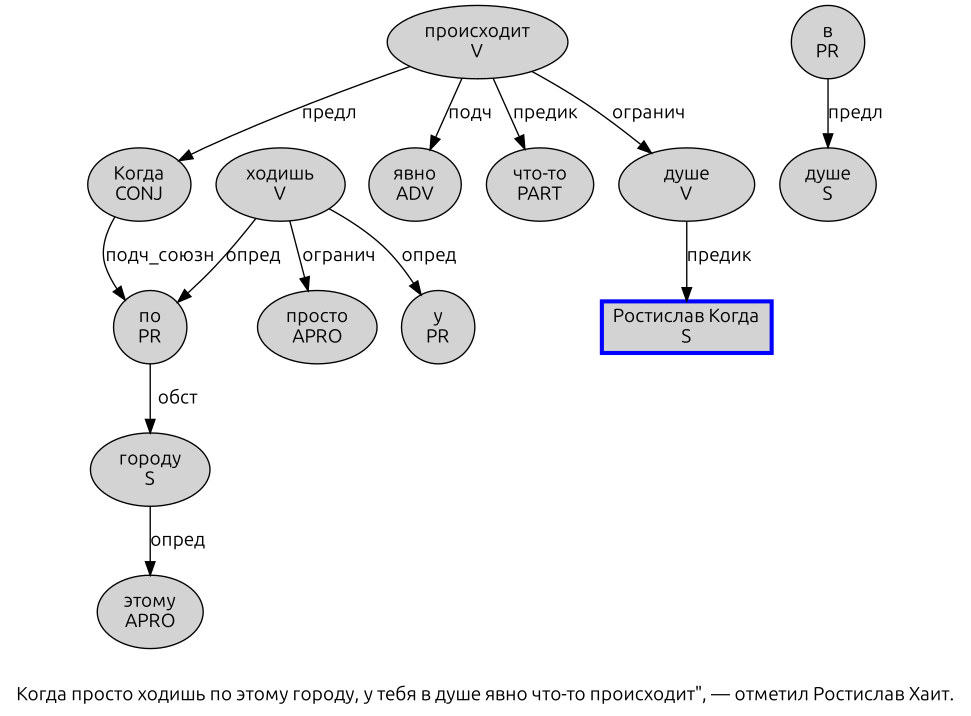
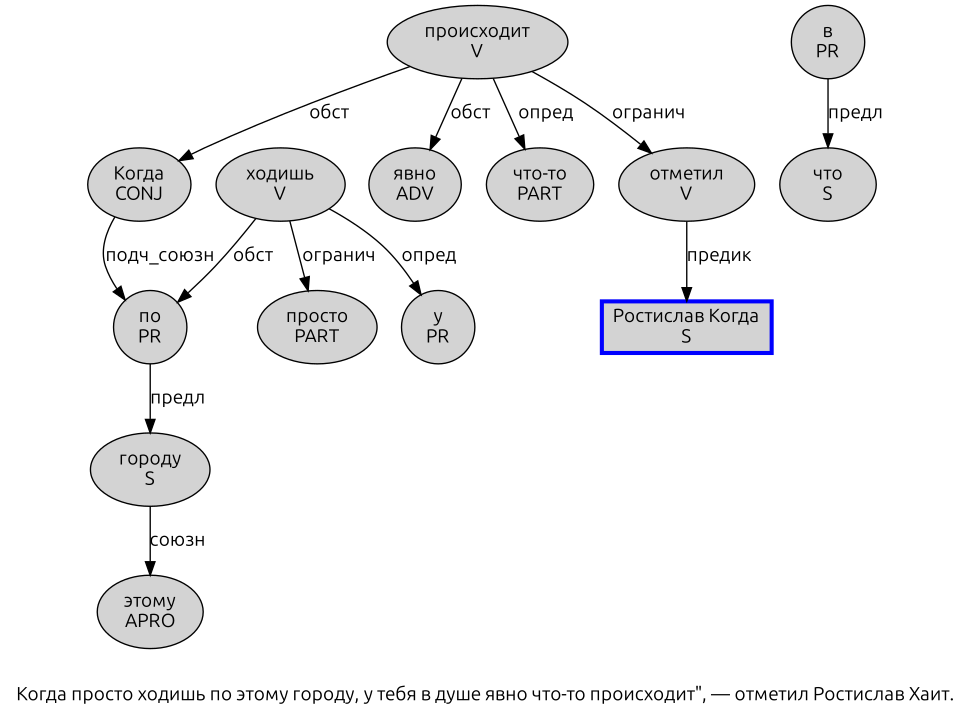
edge "происходит V" -> "Когда CONJ": label "предл" -> "обст"
edge "происходит V" -> "явно ADV": label "подч" -> "обст"
edge "происходит V" -> "что-то PART": label "предик" -> "опред"
node "душе V": label "душе V" -> "отметил V"
node "душе S": label "душе S" -> "что S"
edge "ходишь V" -> "по PR": label "опред" -> "обст"
node "просто APRO": label "просто APRO" -> "просто PART"
edge "по PR" -> "городу S": label "обст" -> "предл"
edge "городу S" -> "этому APRO": label "опред" -> "союзн"
